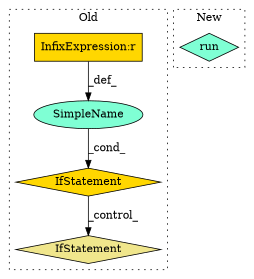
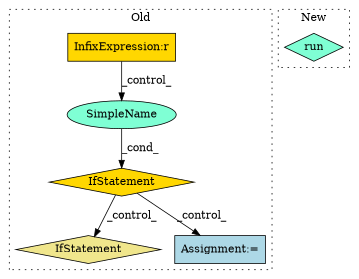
edge "InfixExpression:r" -> "SimpleName": label "_def_" -> "_control_"
node "Assignment:=": added
